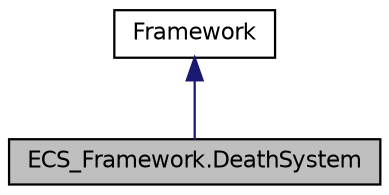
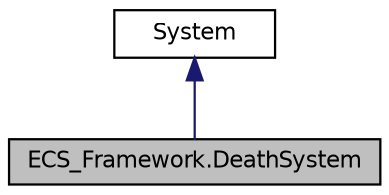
node "Framework": label "Framework" -> "System"
